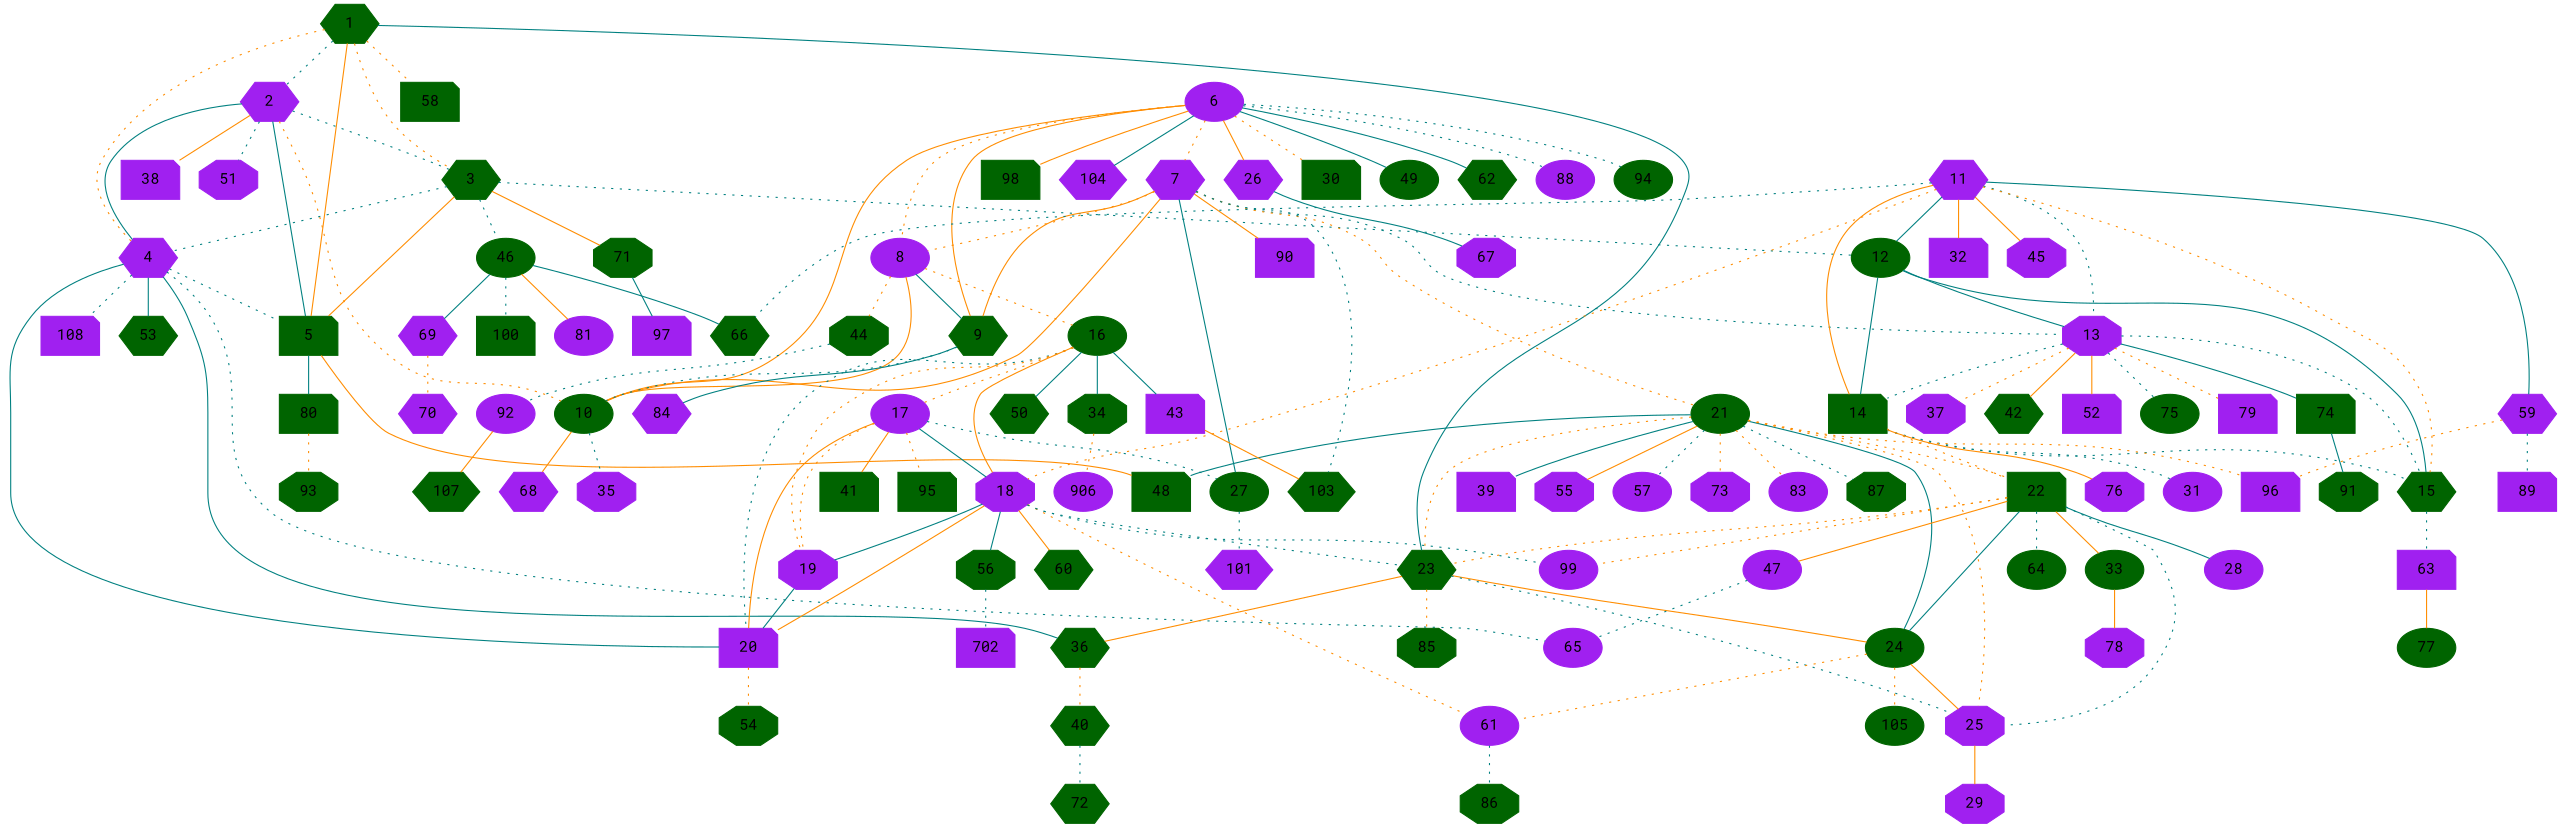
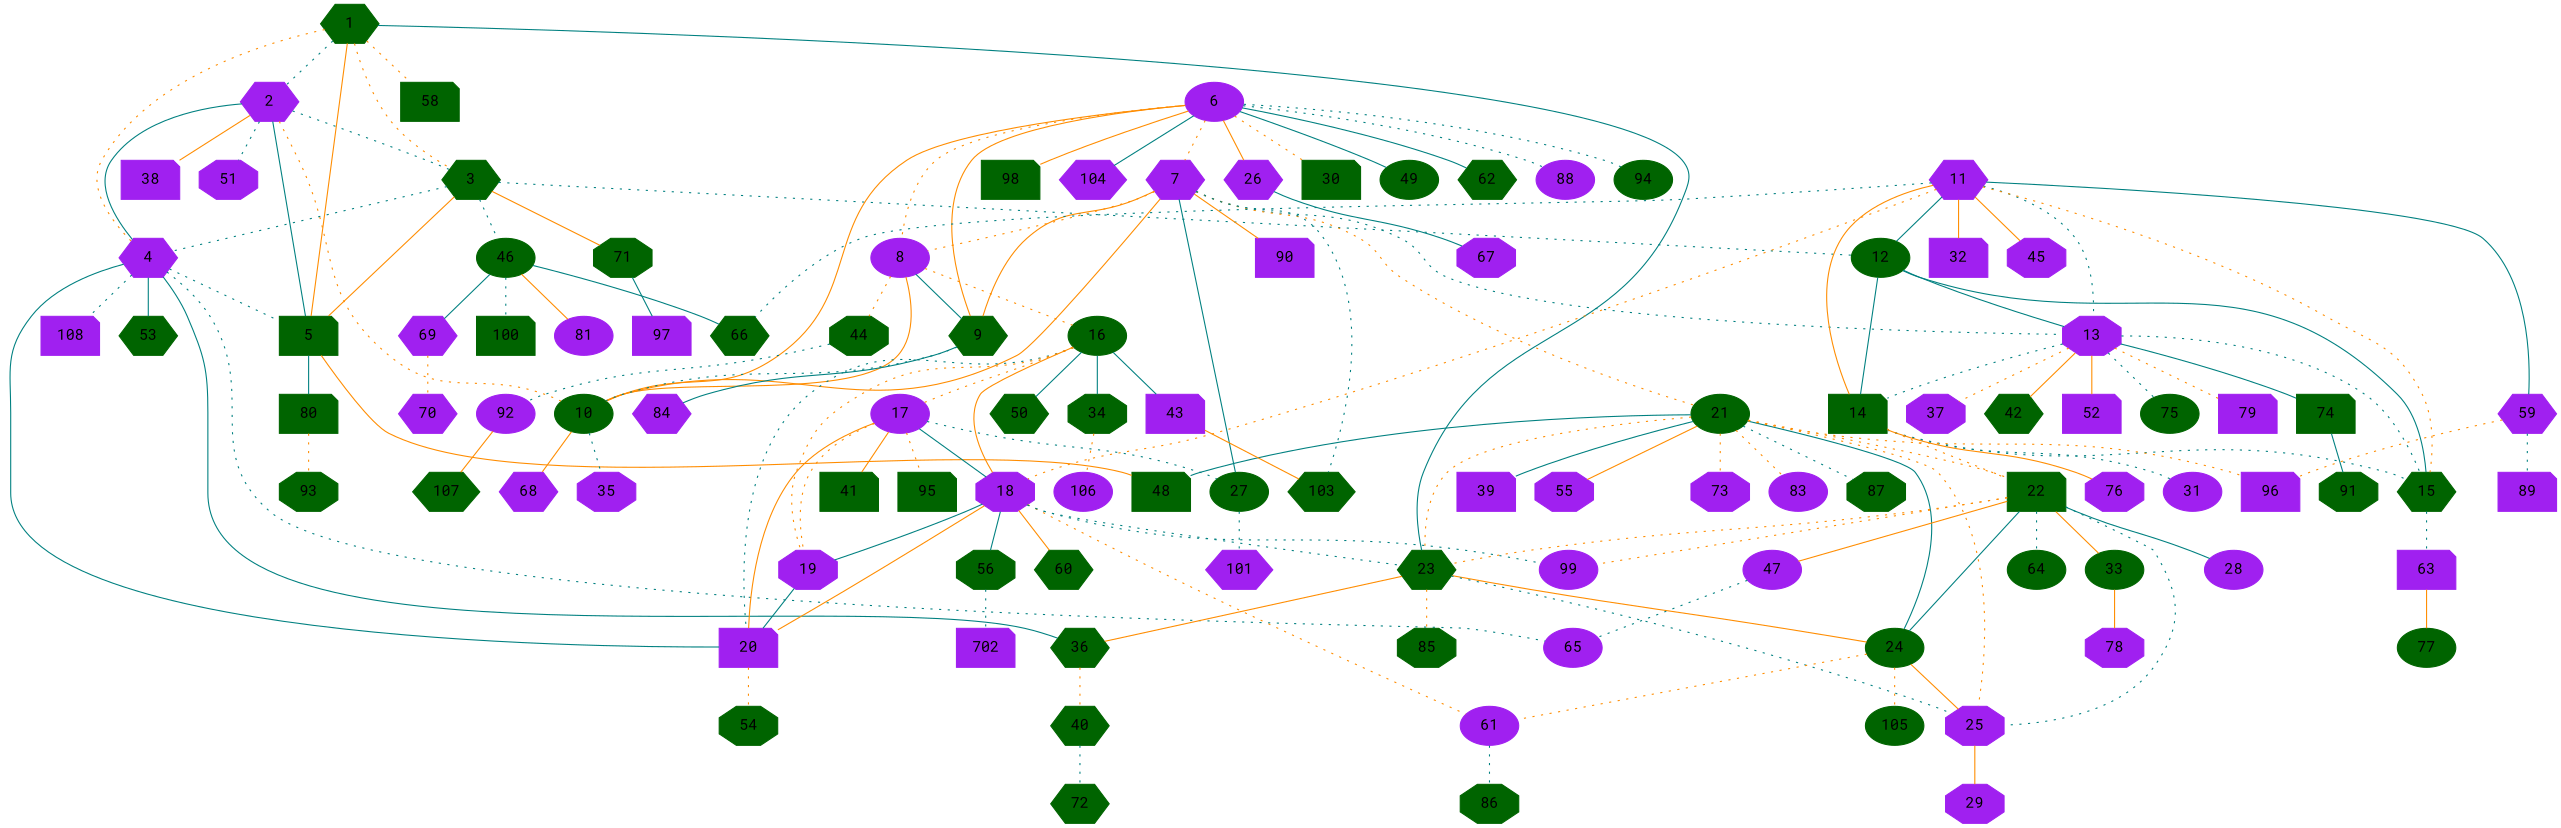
node "906": label "906" -> "106"
node "57": removed
